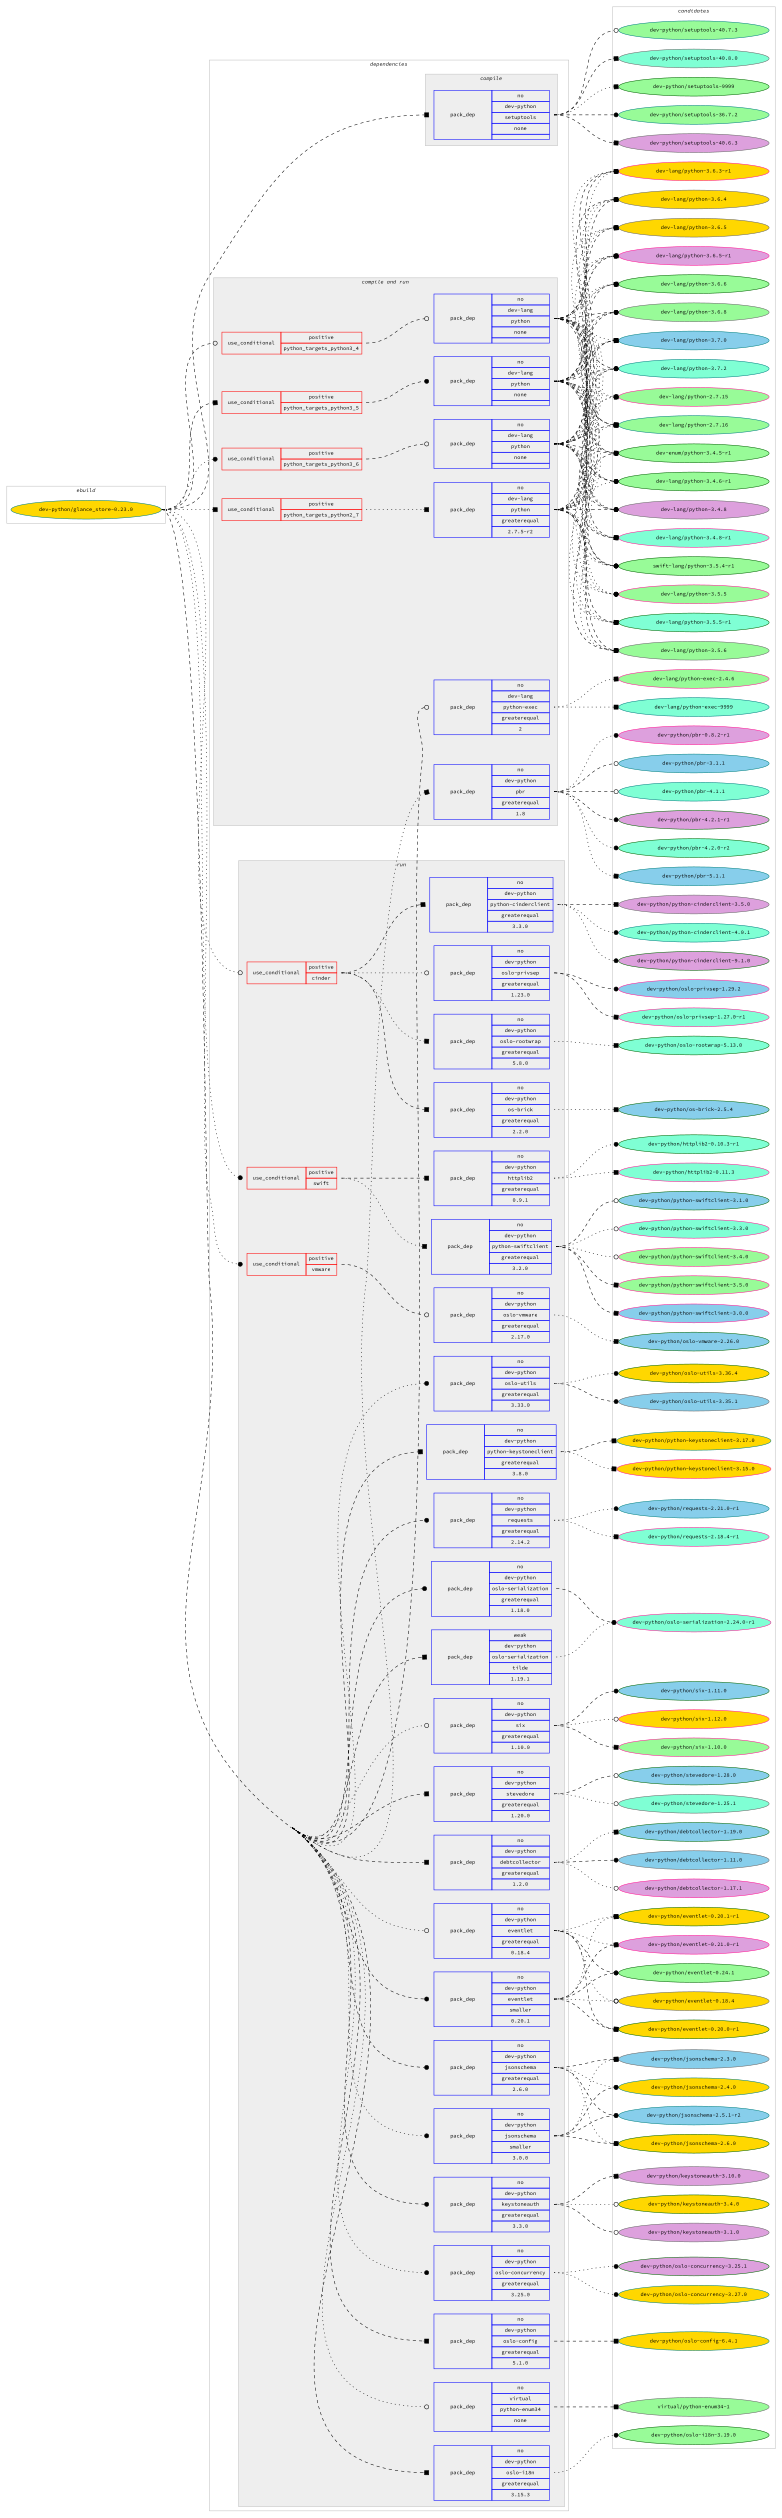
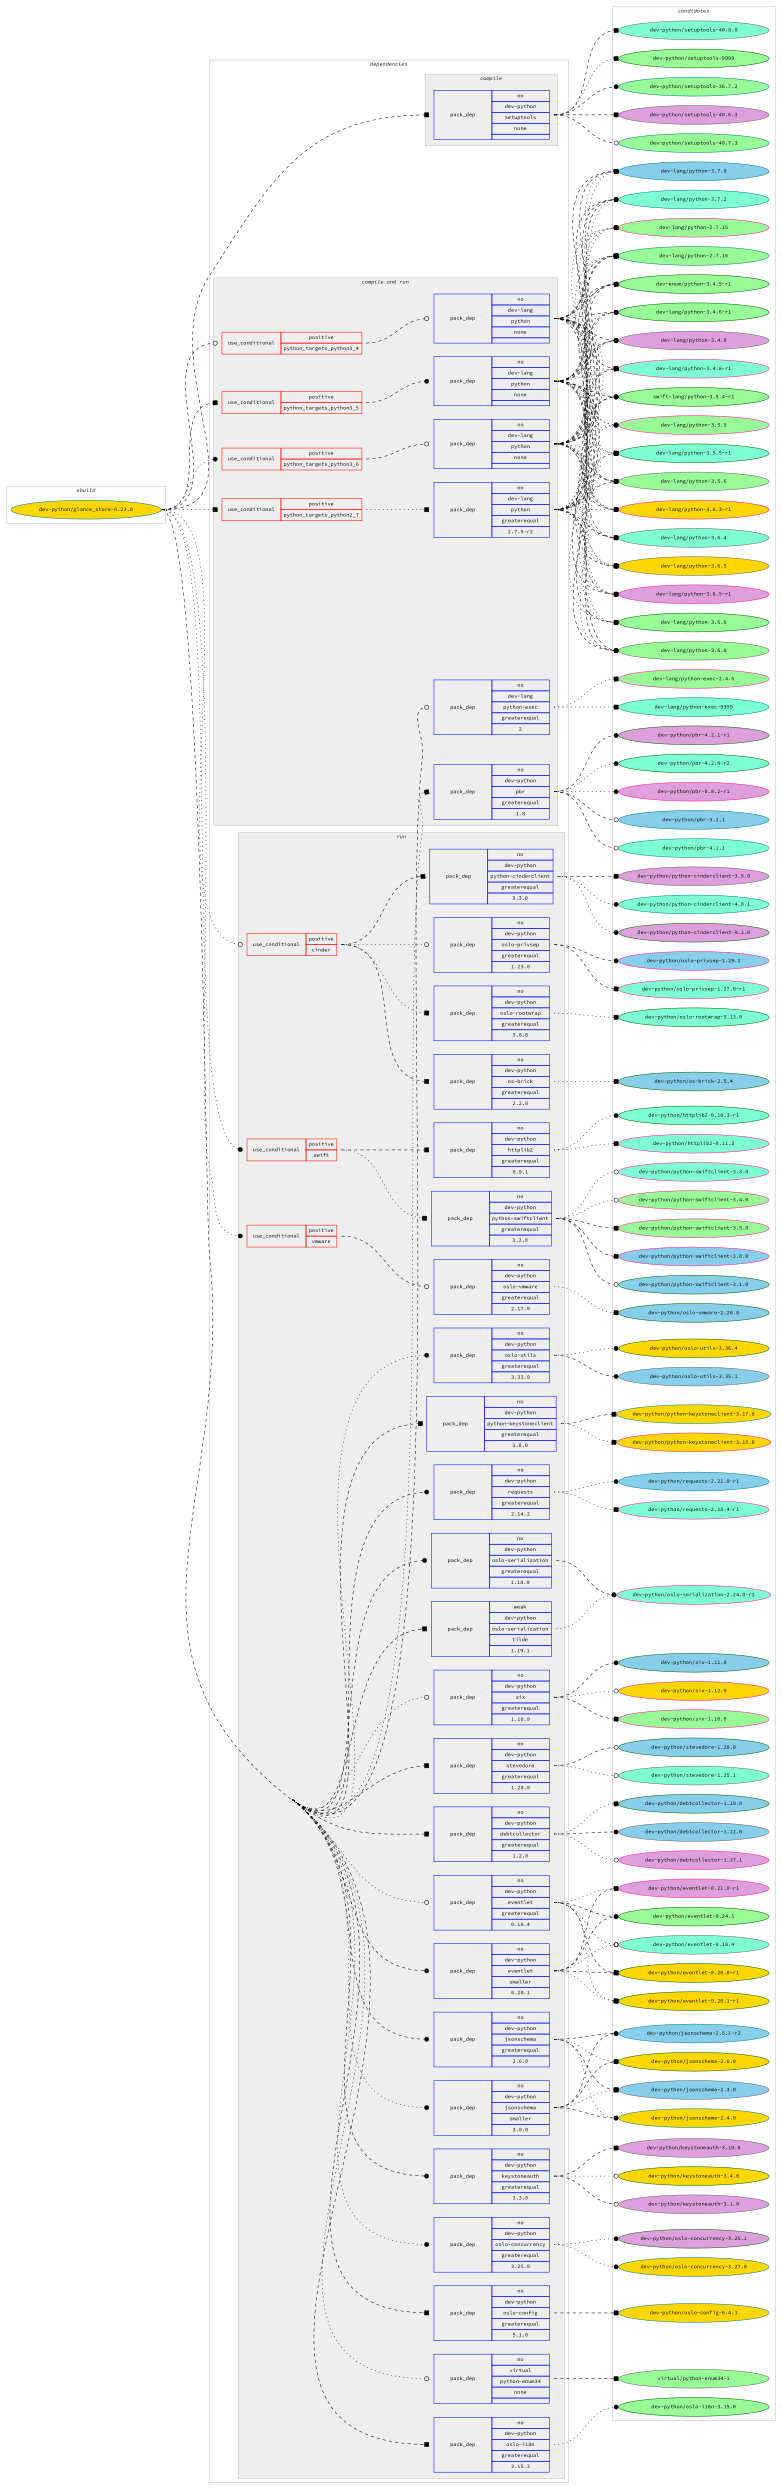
node "dev-lang/python-3.6.4": fillcolor gold -> aquamarine
node "dev-python/pbr-5.1.1": removed
node "dev-python/eventlet-0.18.4": fillcolor gold -> aquamarine
